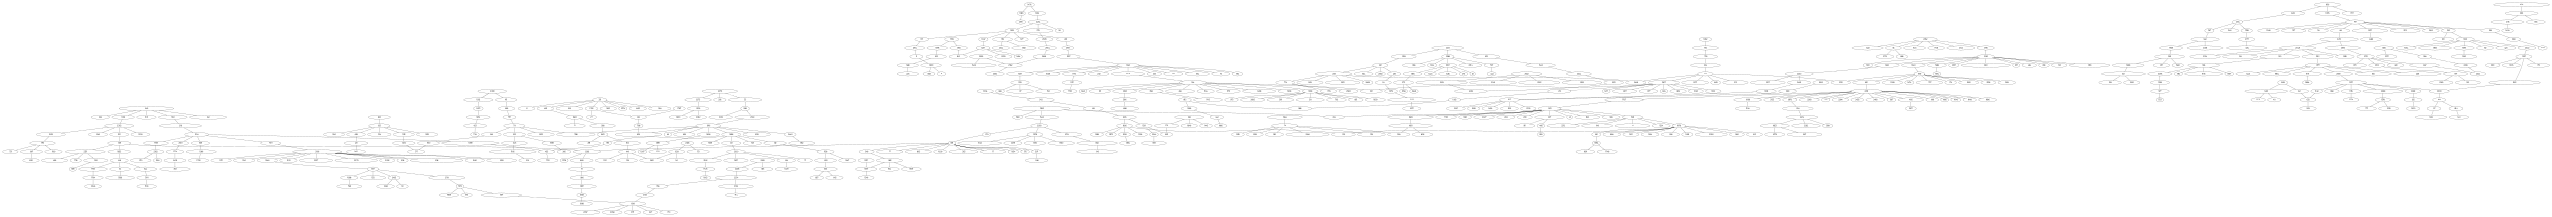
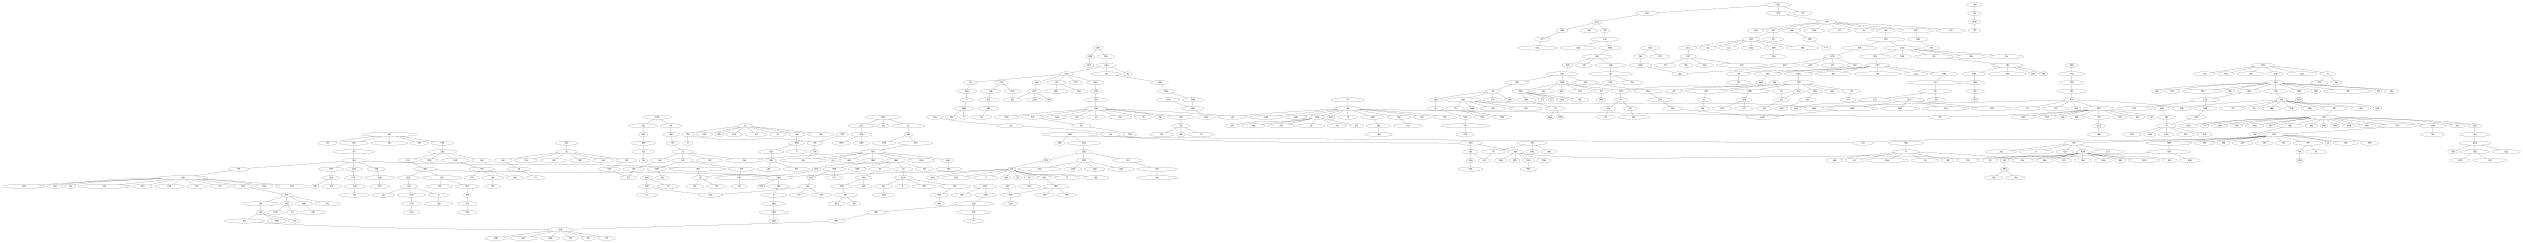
node "727": added
node "293": added
node "2549": removed
edge "1340" -- "2221": now "1340" -- "456"
edge "1984" -- "414": added
node "2180": removed
edge "1522" -- "2309": now "2386" -- "2309"
node "419": added
edge "1433" -- "1221": now "40" -- "1221"
node "815": removed
node "1839": removed
edge "362" -- "949": now "1007" -- "949"
node "1716": removed
node "1293": added
edge "944" -- "1341": now "689" -- "1341"
node "616": added
edge "1068" -- "1098": now "1608" -- "1098"
